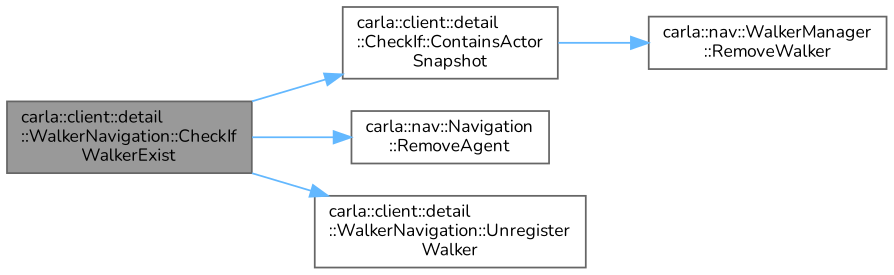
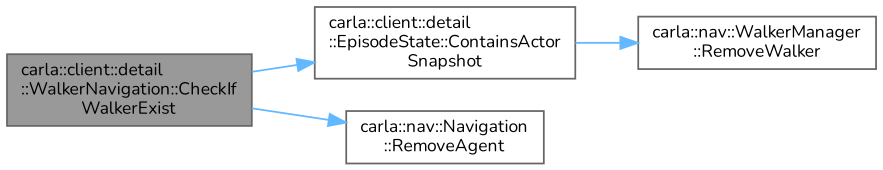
node "carla::client::detail ::CheckIf::ContainsActor Snapshot": label "carla::client::detail ::CheckIf::ContainsActor Snapshot" -> "carla::client::detail ::EpisodeState::ContainsActor Snapshot"
node "carla::client::detail ::WalkerNavigation::Unregister Walker": removed
